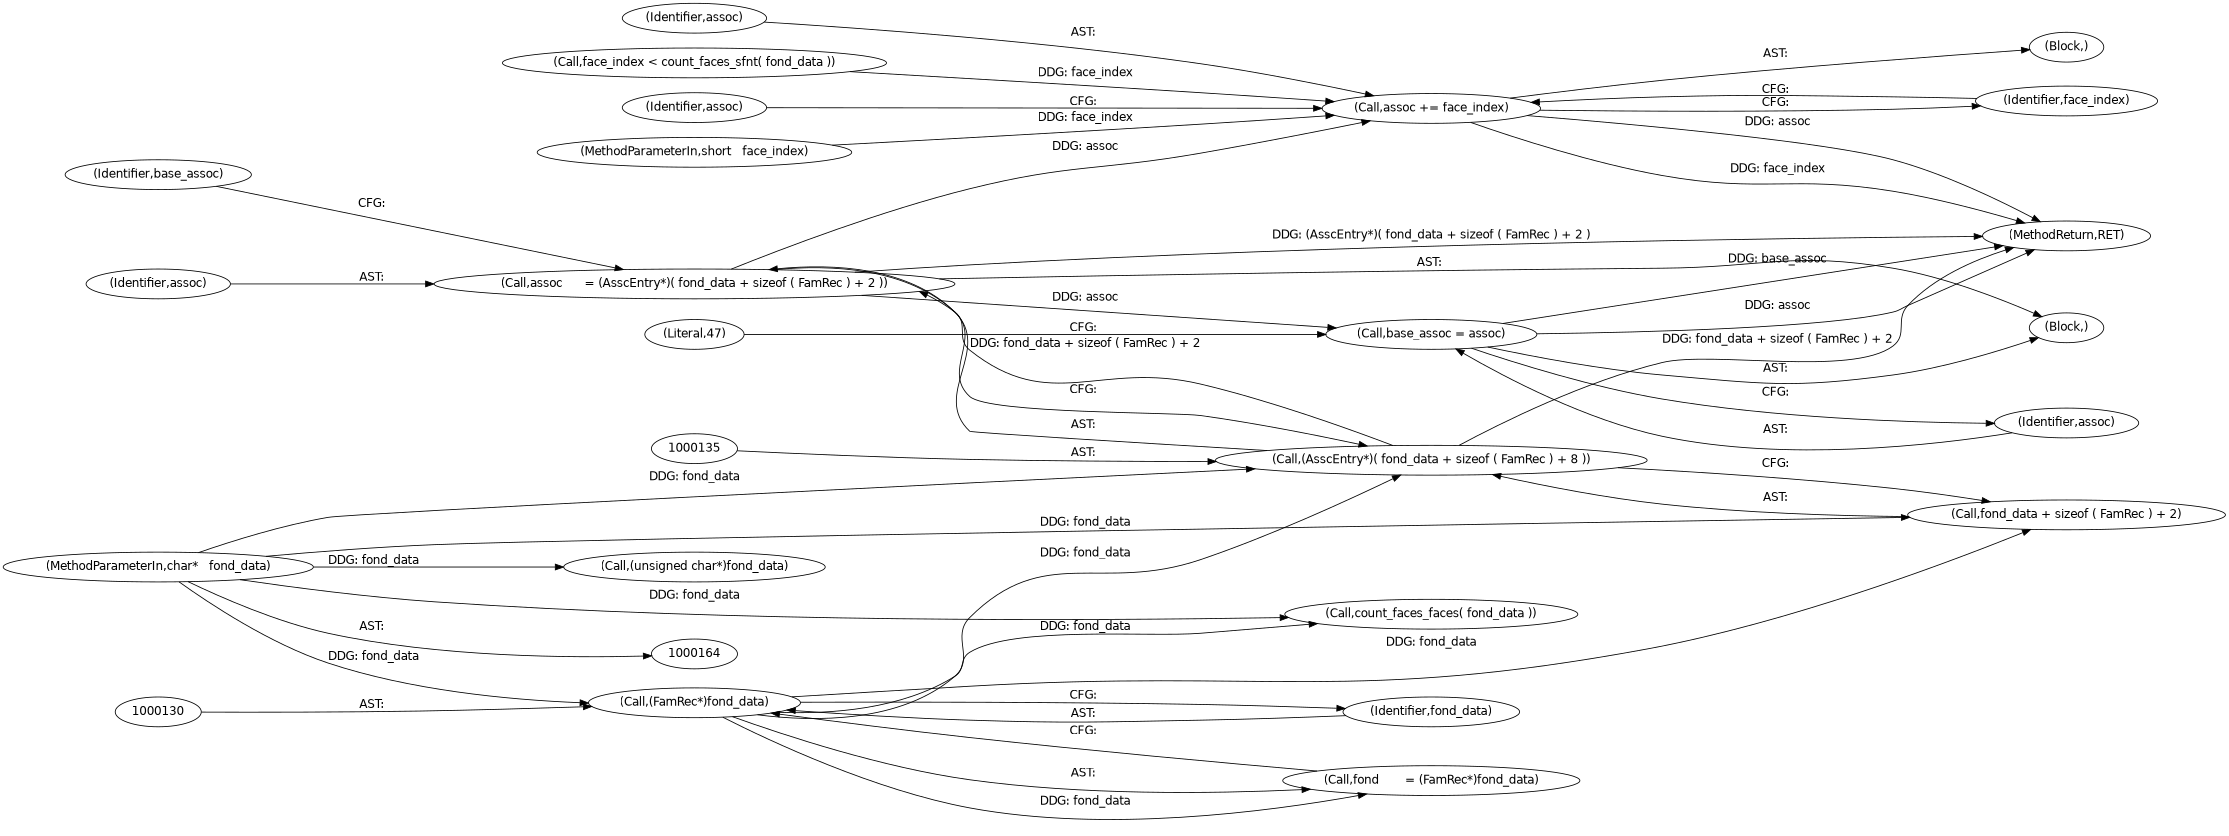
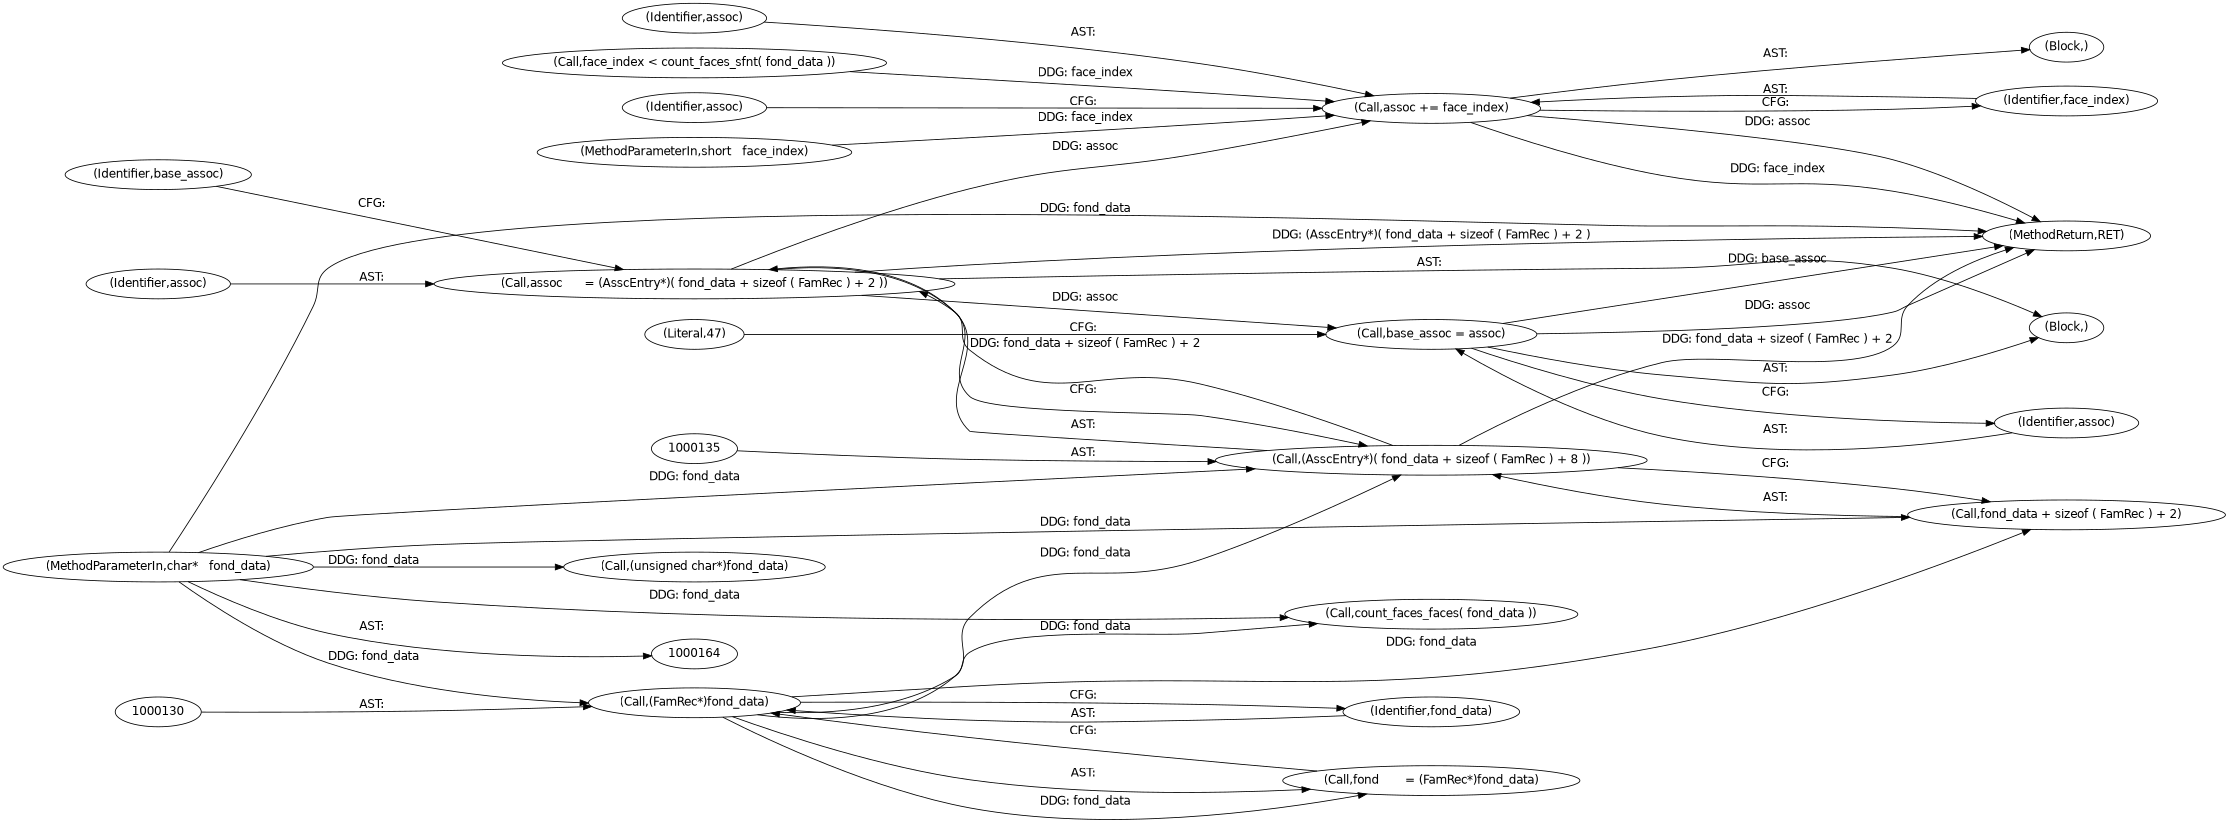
edge "(Identifier,face_index)" -> "(Call,assoc += face_index)": label "CFG: " -> "AST: "
edge "(MethodParameterIn,char*   fond_data)" -> "(MethodReturn,RET)": added, label "DDG: fond_data"
